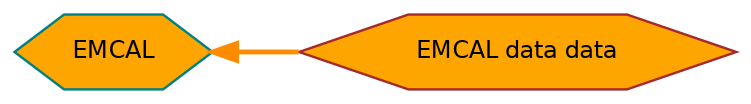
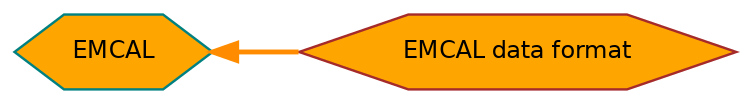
node "EMCAL data data": label "EMCAL data data" -> "EMCAL data format"
